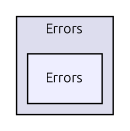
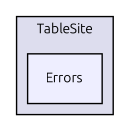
cluster "Errors": label "Errors" -> "TableSite"
